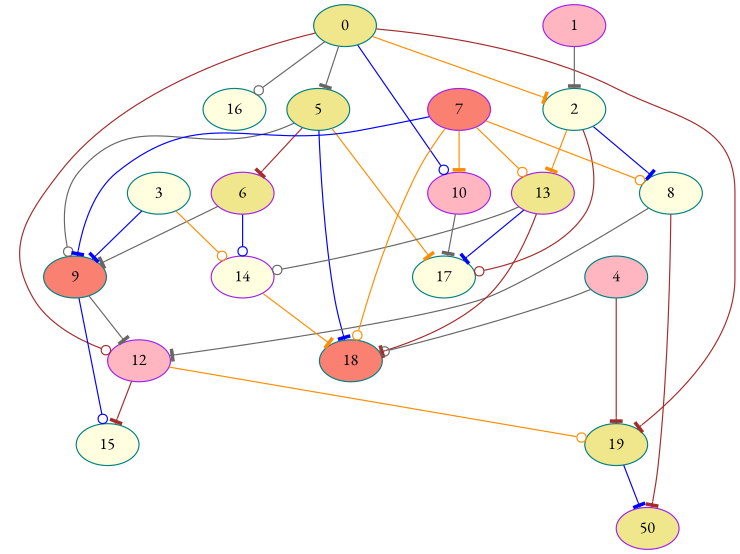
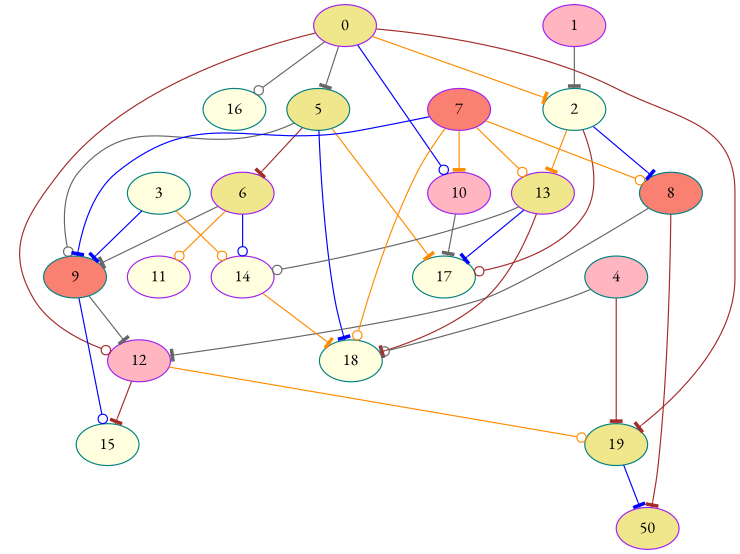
node "0": color teal -> purple
node "8": fillcolor lightyellow -> salmon
node "11": added
node "18": fillcolor salmon -> lightyellow
